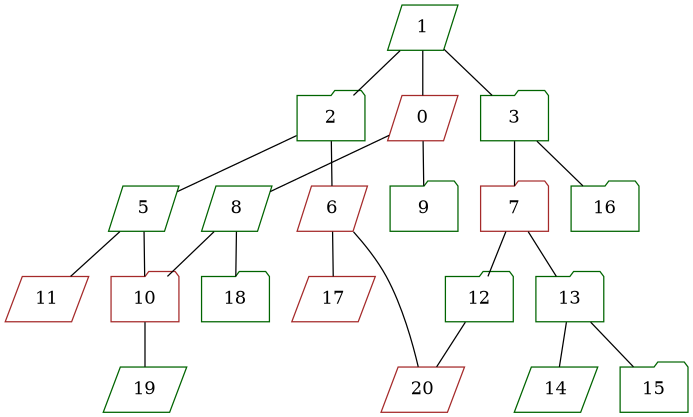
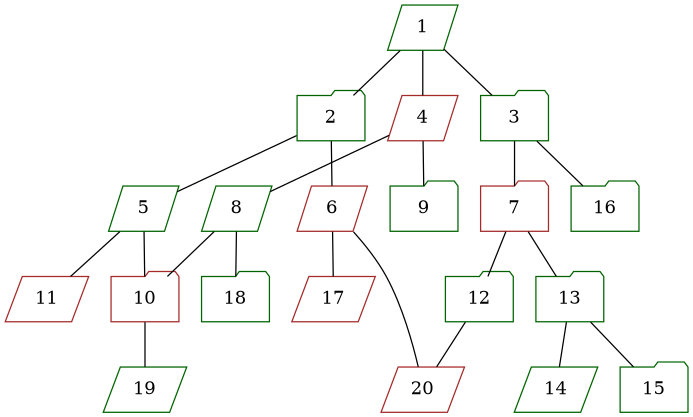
node "0": label "0" -> "4"
